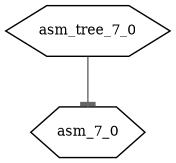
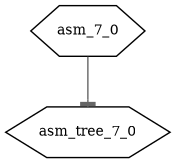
edge "asm_tree_7_0" -> "asm_7_0": reversed
